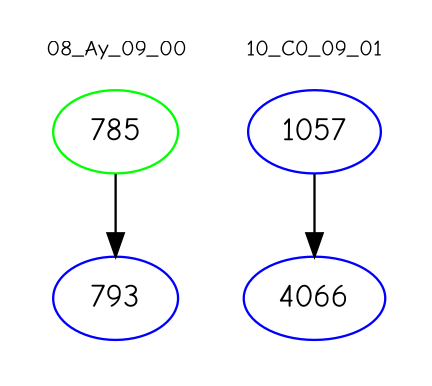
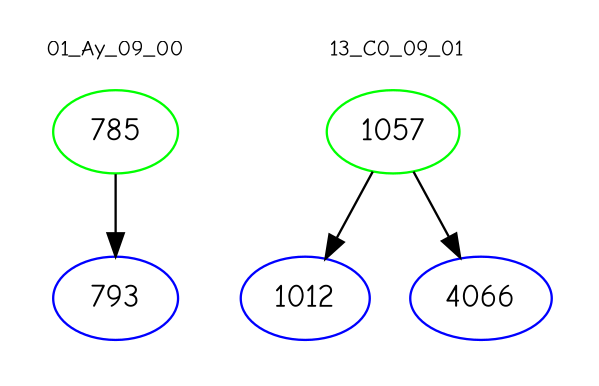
cluster "08_Ay_09_00": label "08_Ay_09_00" -> "01_Ay_09_00"
cluster "10_C0_09_01": label "10_C0_09_01" -> "13_C0_09_01"
node "1057": color blue -> green
node "1012": added
